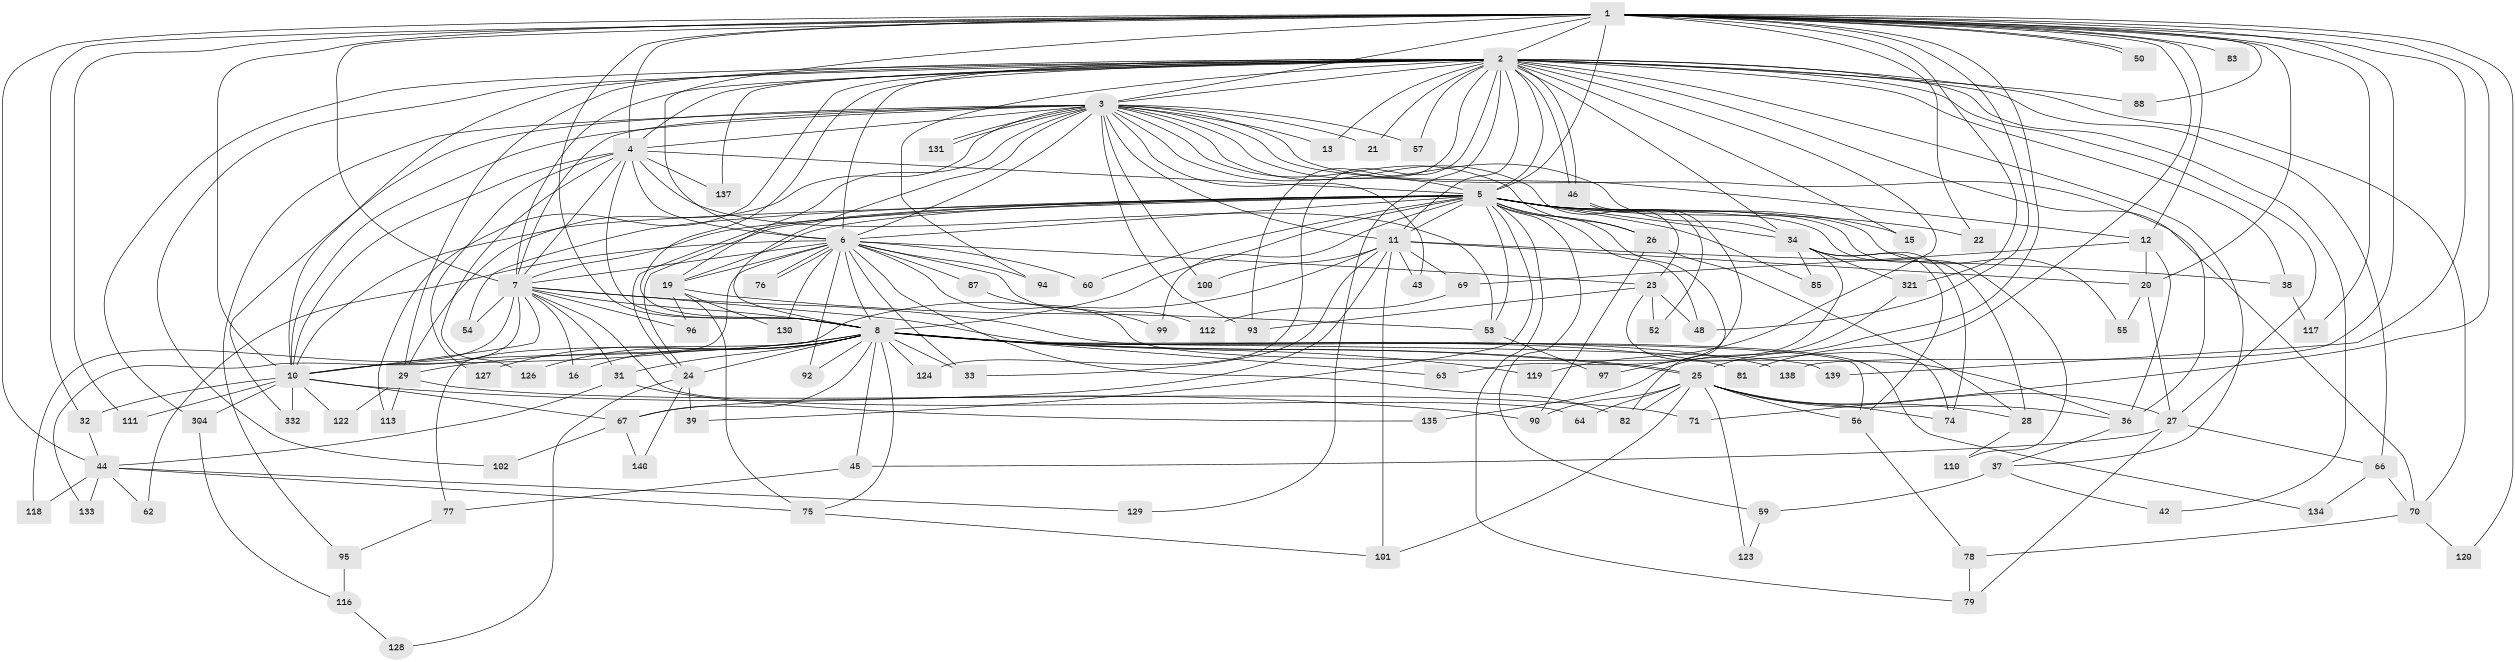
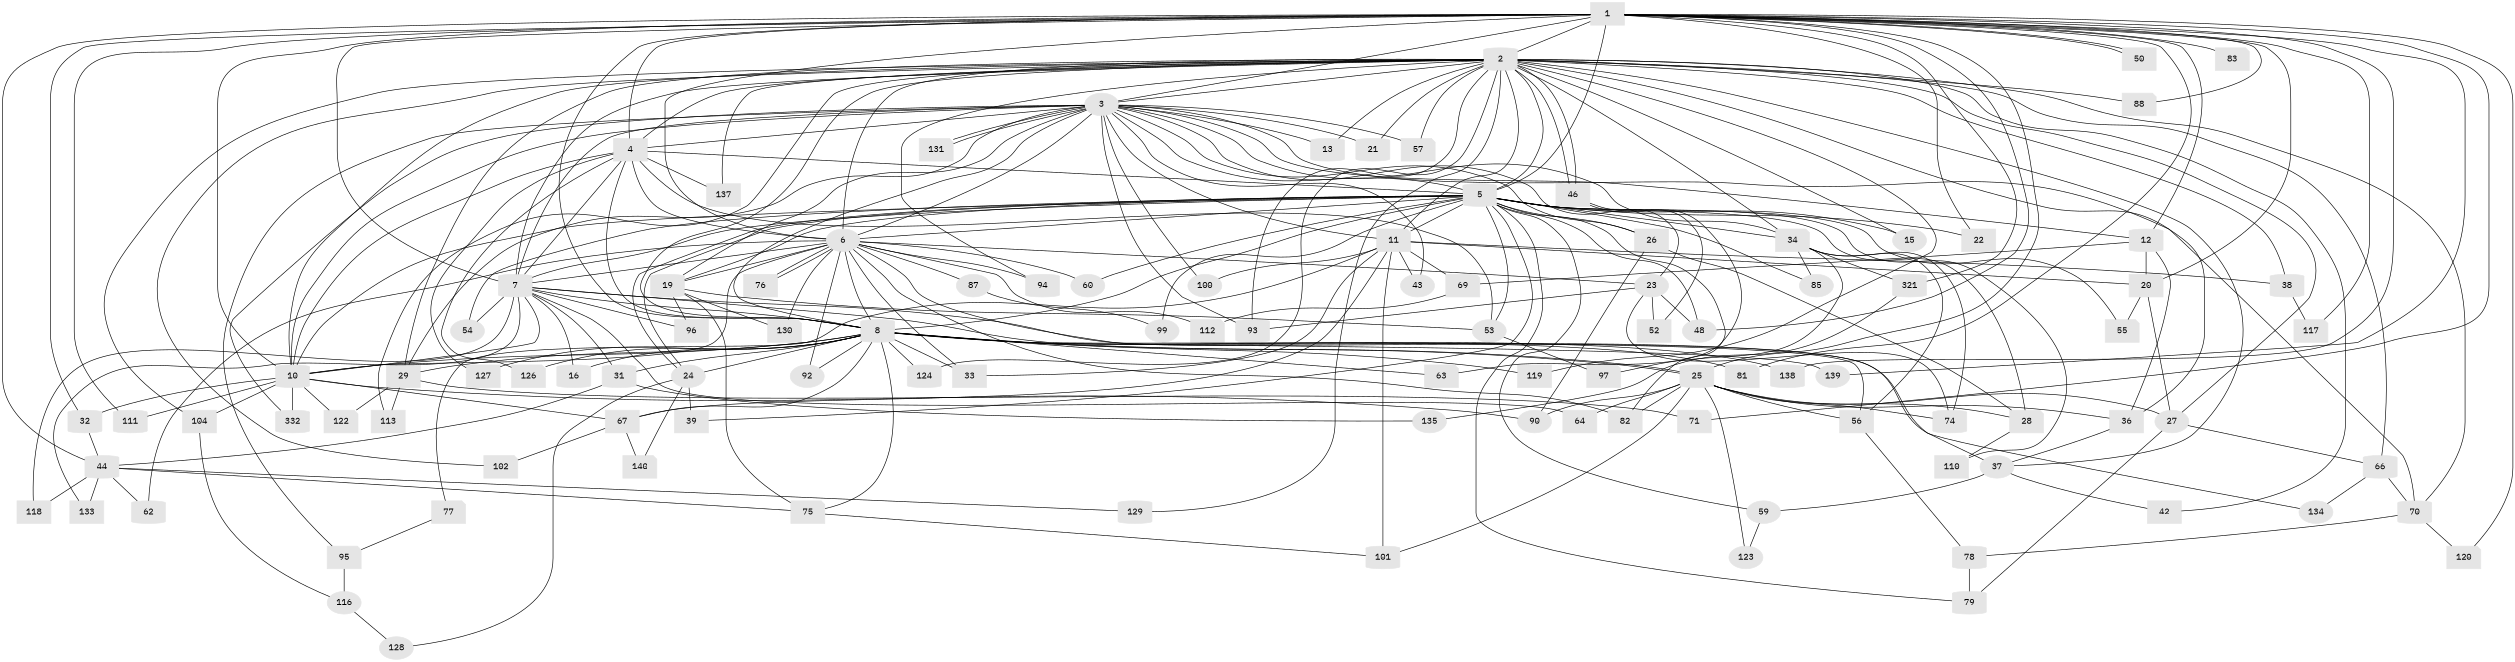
edge "6" -- "36": now "6" -- "37"
node "304": label "304" -> "104"
node "45": removed
